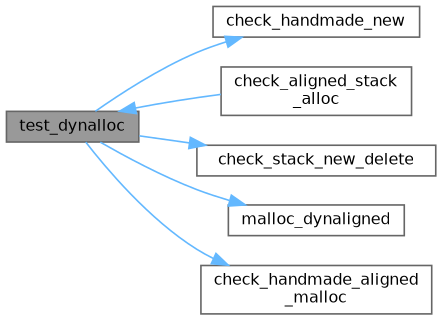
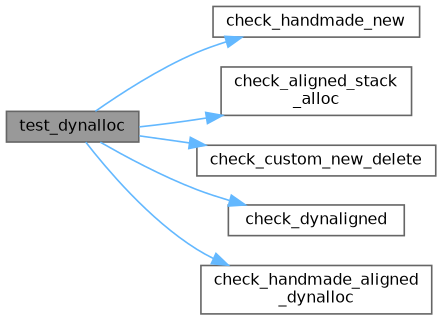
edge "check_aligned_stack _alloc" -> "test_dynalloc": reversed
node "check_stack_new_delete": label "check_stack_new_delete" -> "check_custom_new_delete"
node "malloc_dynaligned": label "malloc_dynaligned" -> "check_dynaligned"
node "check_handmade_aligned _malloc": label "check_handmade_aligned _malloc" -> "check_handmade_aligned _dynalloc"
